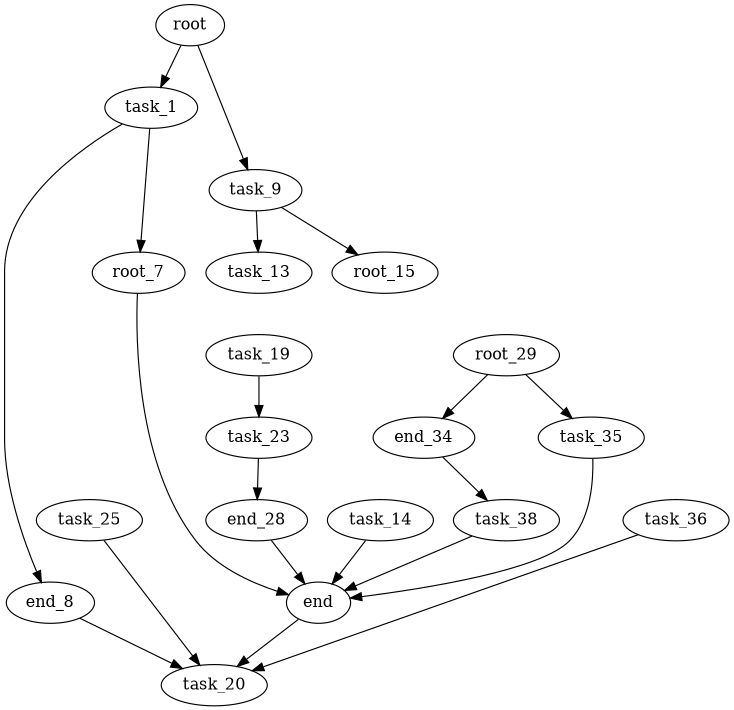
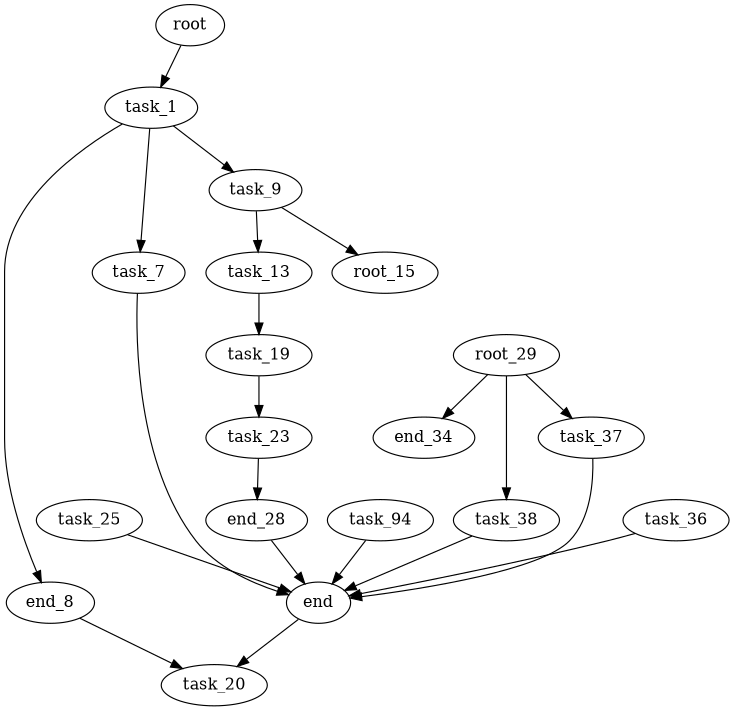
edge "root" -> "task_9": now "task_1" -> "task_9"
node "root_7": label "root_7" -> "task_7"
edge "task_13" -> "task_19": added
node "task_35": label "task_35" -> "task_37"
edge "end_34" -> "task_38": now "root_29" -> "task_38"
node "task_14": label "task_14" -> "task_94"
edge "task_25" -> "task_20": now "task_25" -> "end"
edge "task_36" -> "task_20": now "task_36" -> "end"
